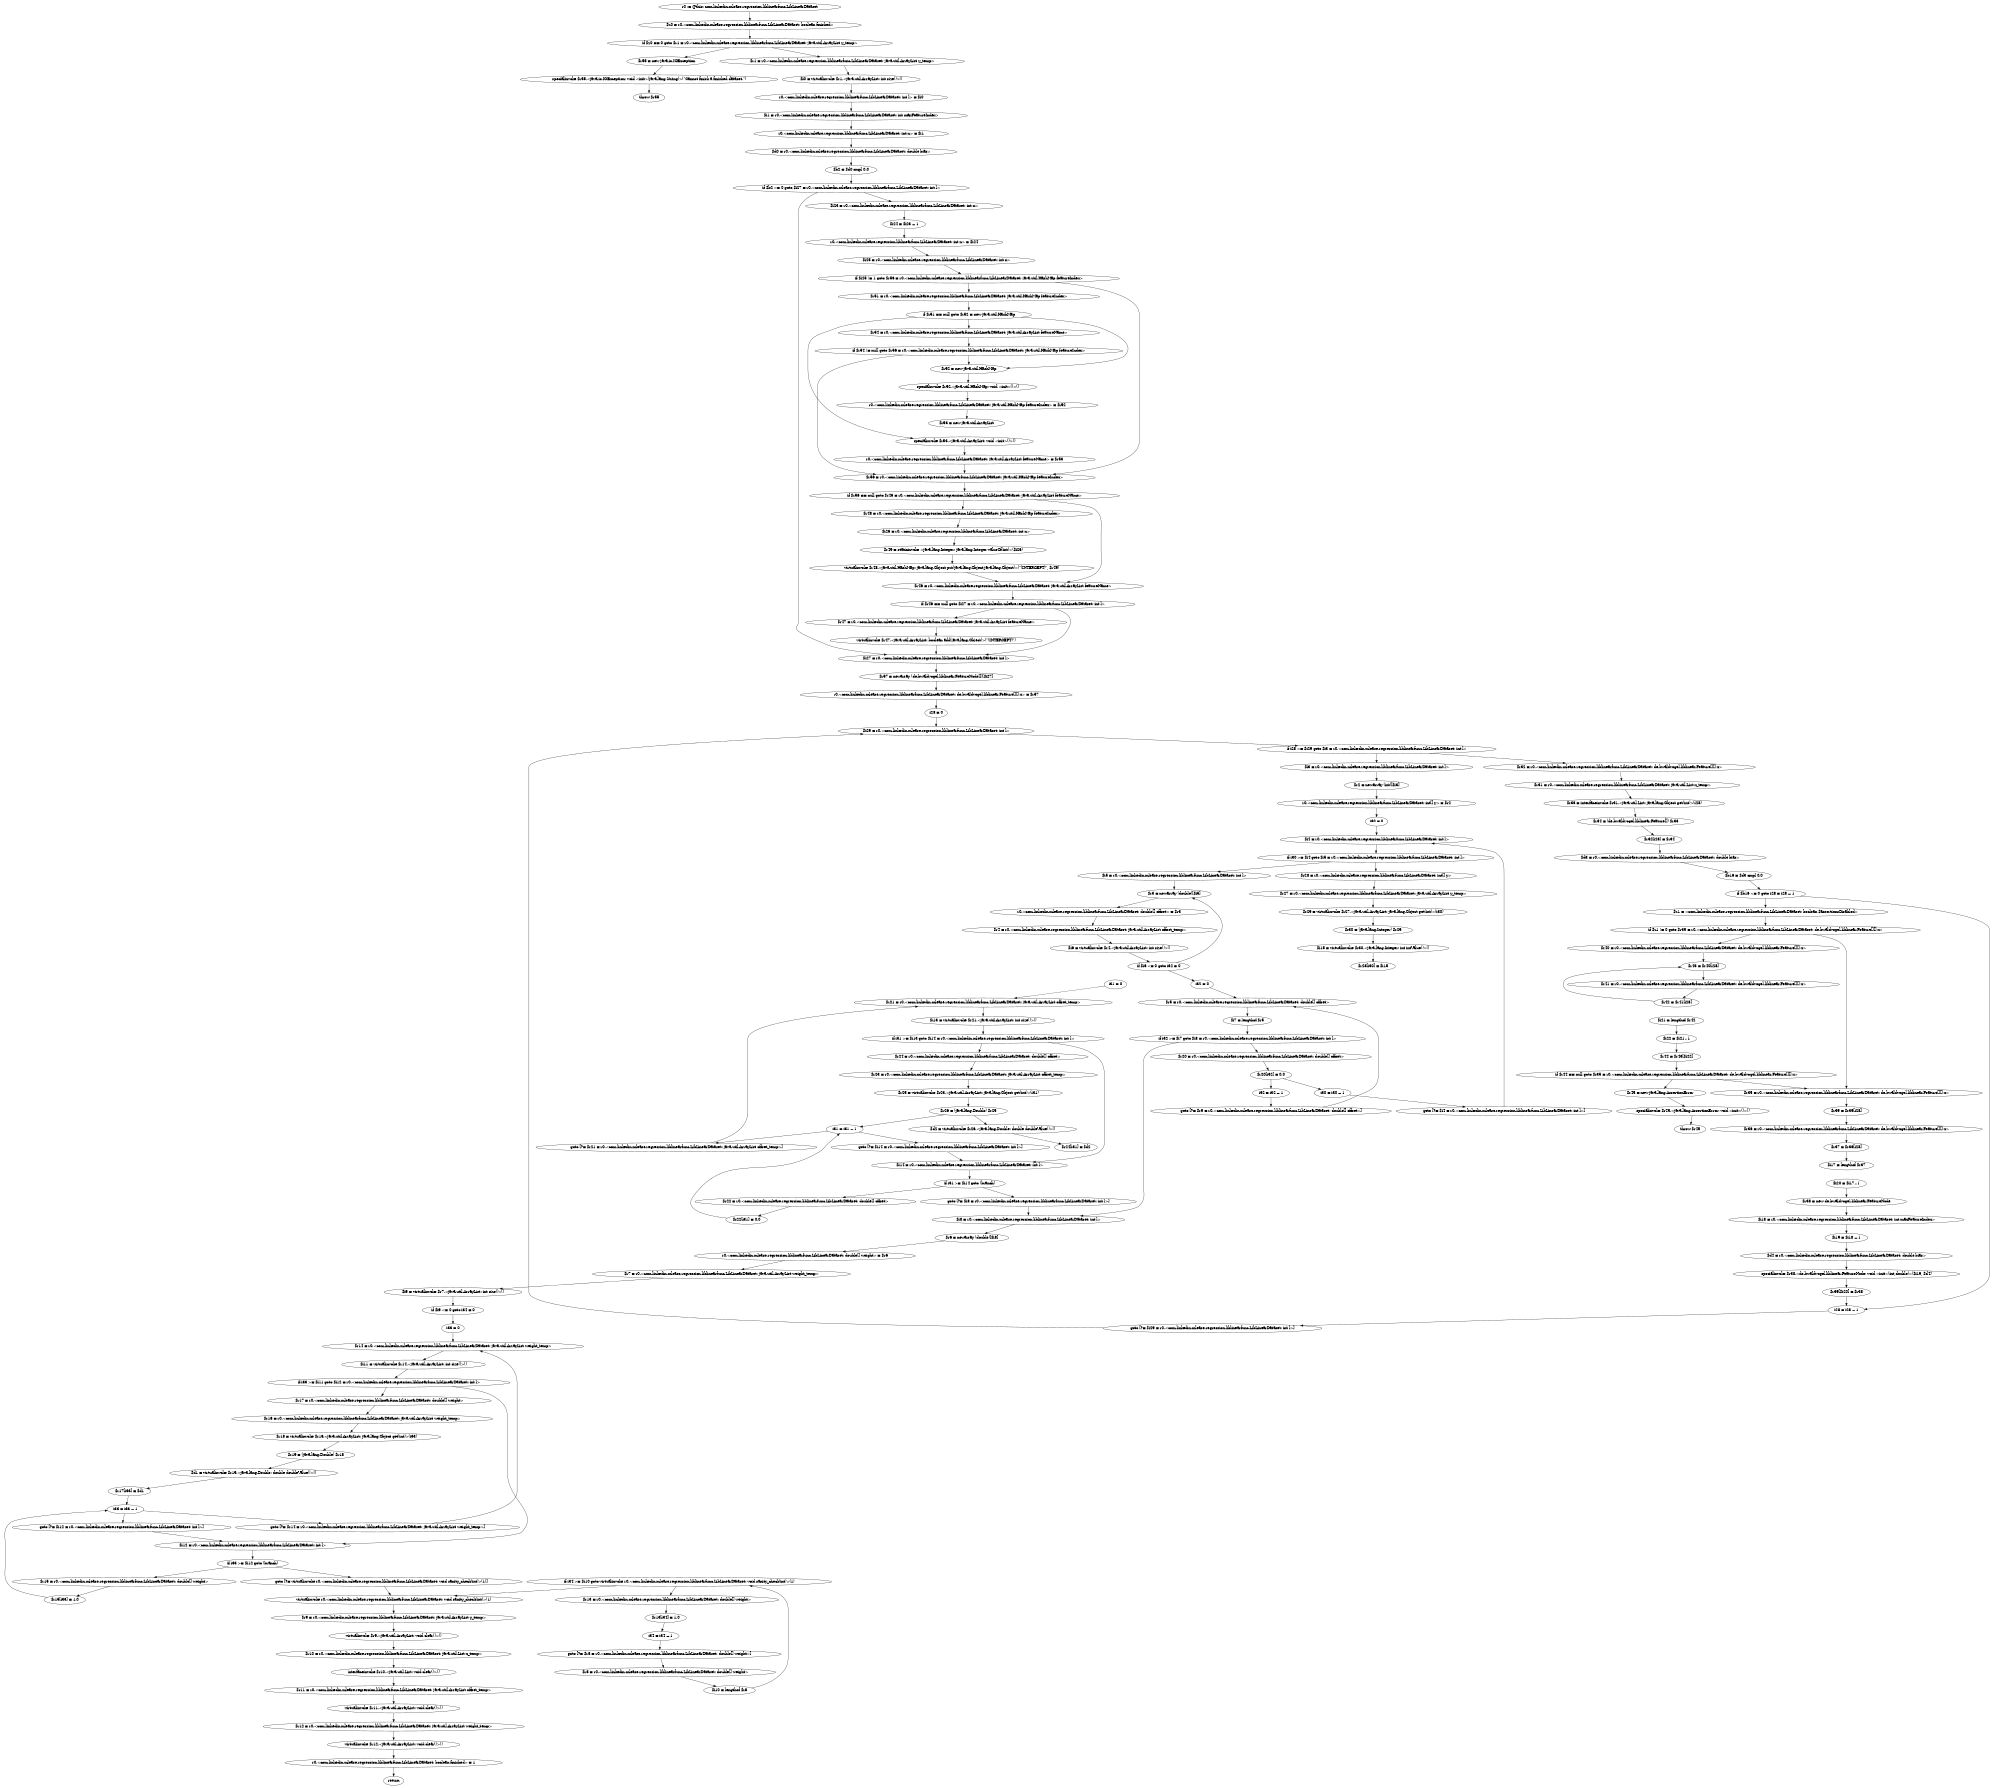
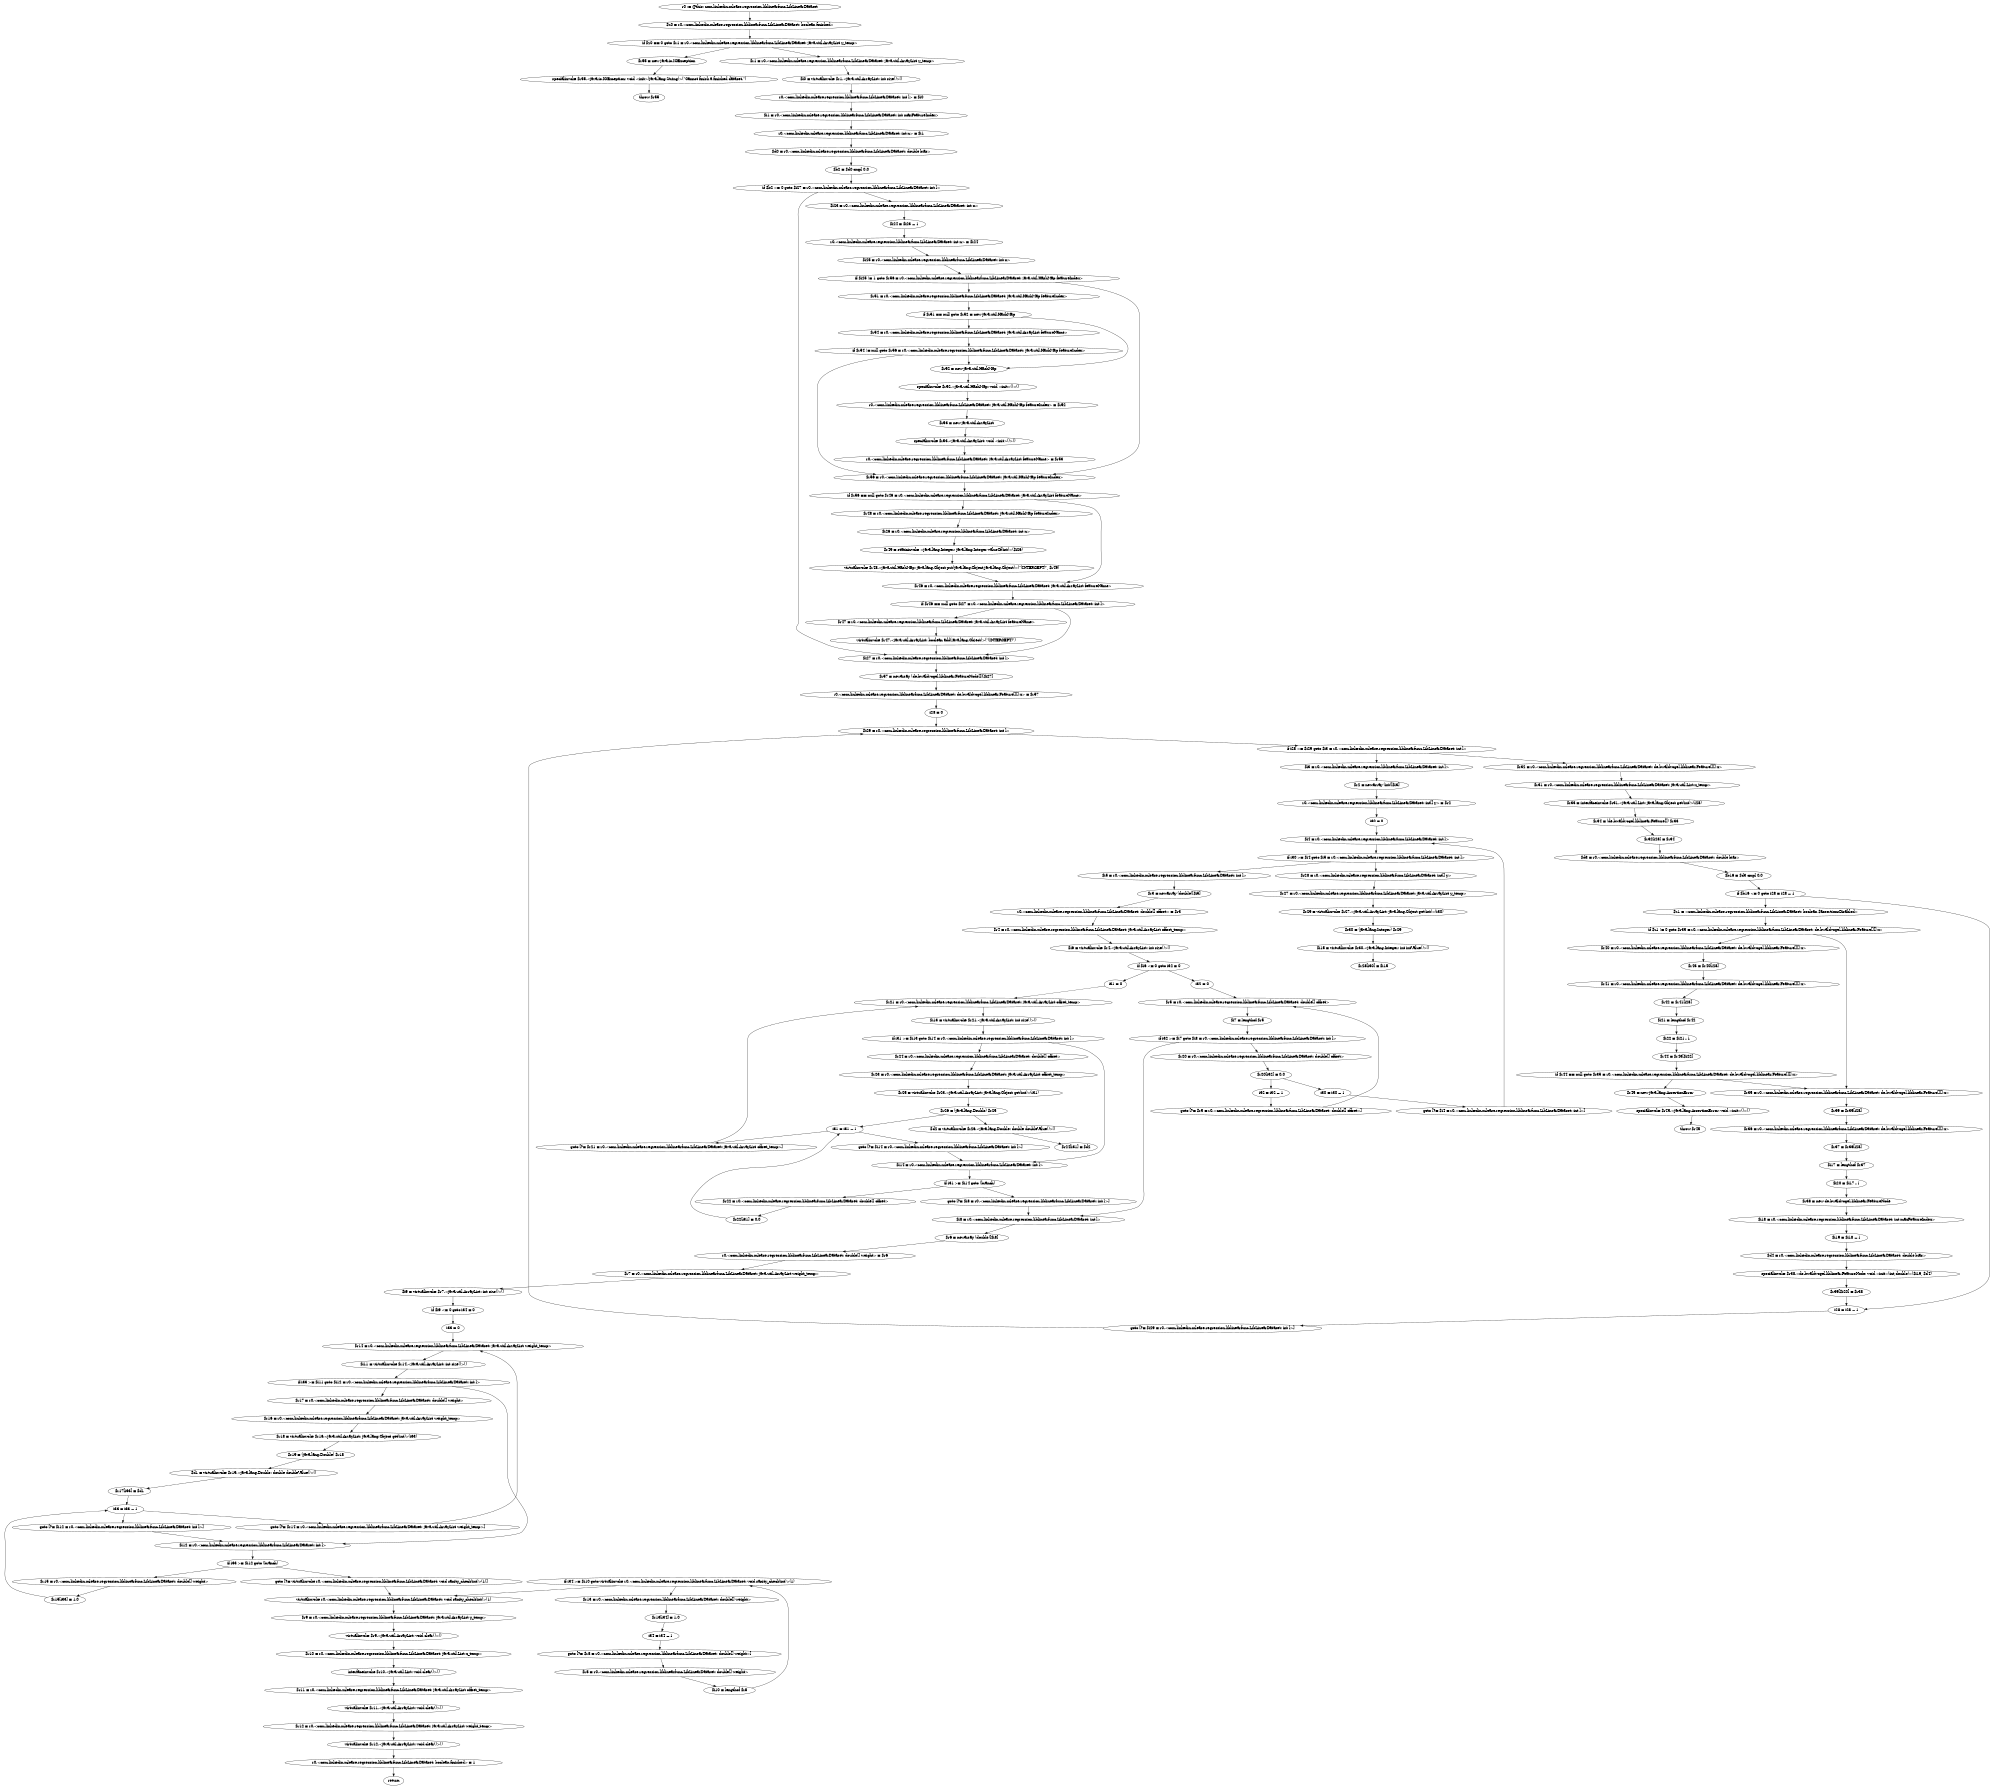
edge "if $r51 == null goto $r52 = new java.util.HashMap" -> "specialinvoke $r53.<java.util.ArrayList: void <init>()>()": now "$r53 = new java.util.ArrayList" -> "specialinvoke $r53.<java.util.ArrayList: void <init>()>()"
edge "if $i6 <= 0 goto i32 = 0" -> "$r3 = newarray (double)[$i5]": now "if $i6 <= 0 goto i32 = 0" -> "i31 = 0"
edge "$r42 = $r41[i28]" -> "$r43 = $r40[i28]": now "$r42 = $r41[i28]" -> "$i21 = lengthof $r42"
edge "$i17 = lengthof $r37" -> "$i20 = $i17 - 1": added
